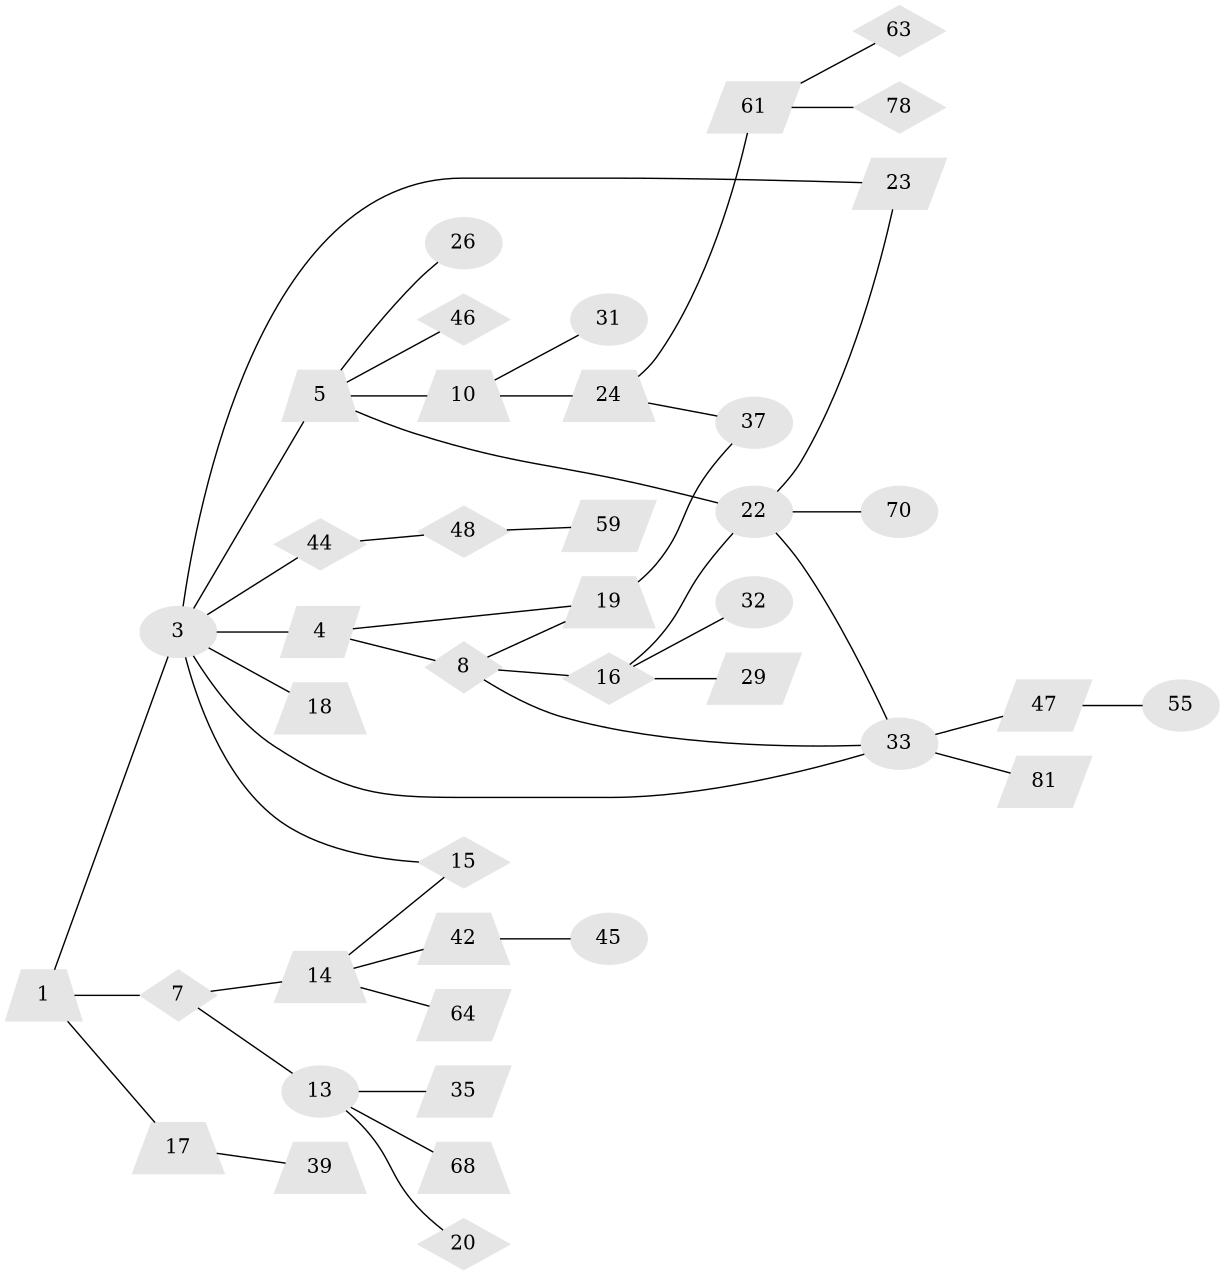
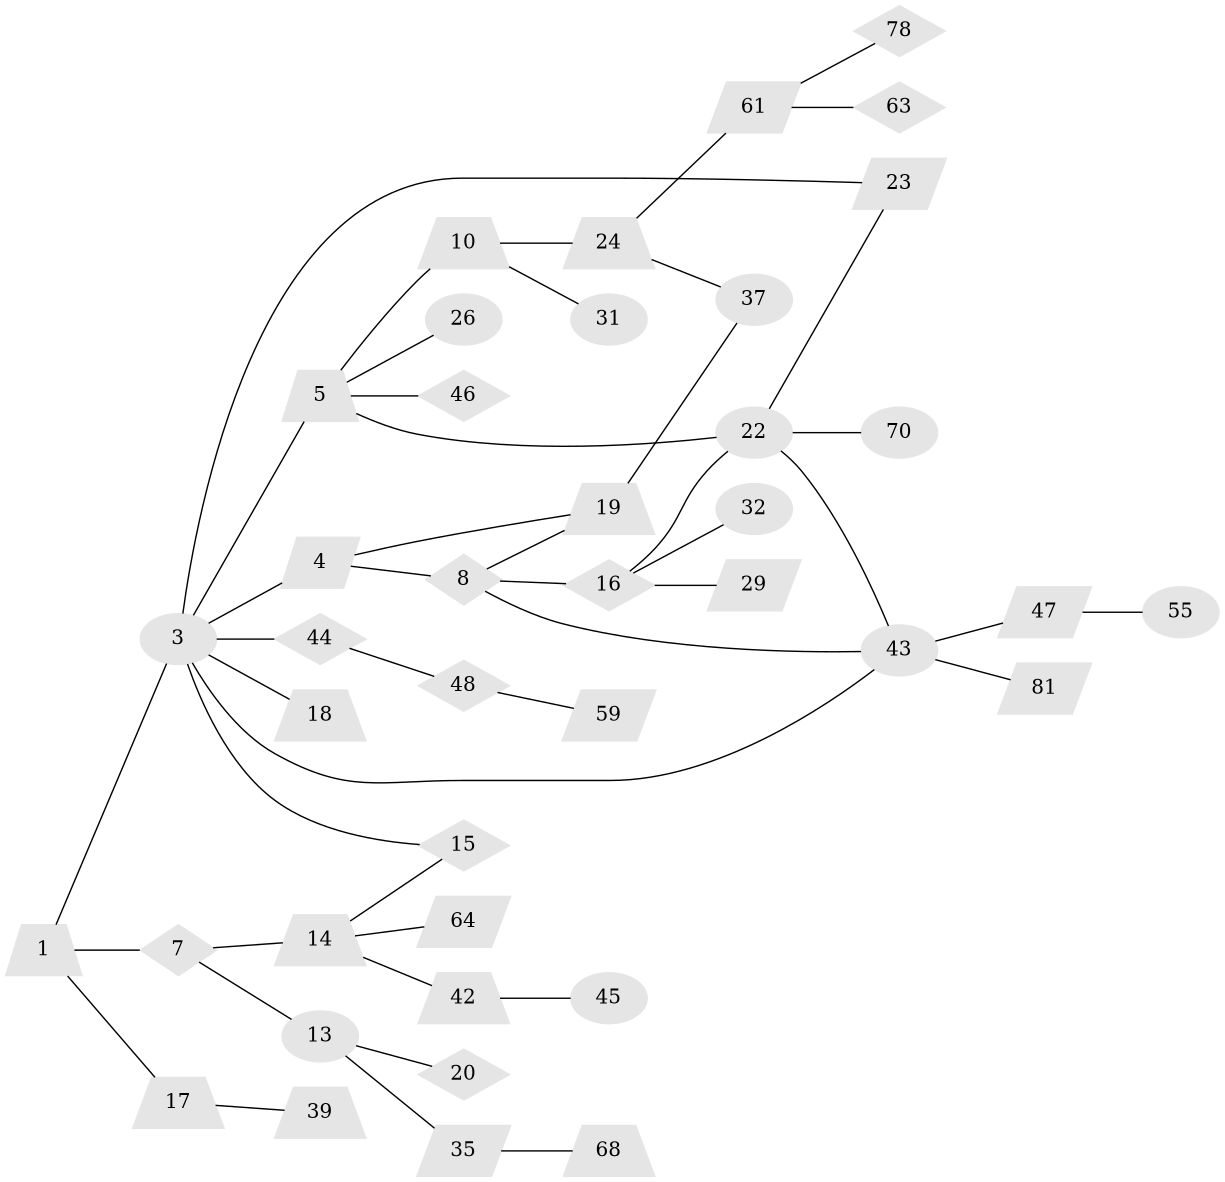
node "33": label "33" -> "43"
edge "13" -- "68": now "35" -- "68"
